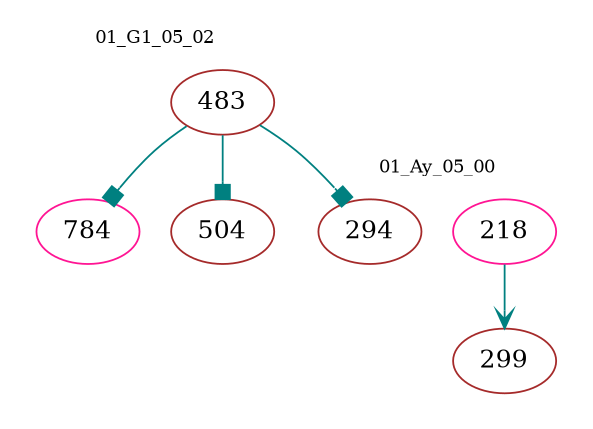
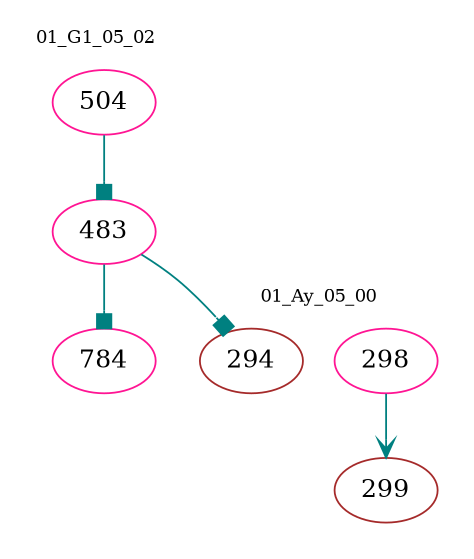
node "483": color brown -> deeppink
edge "483" -> "504": reversed
node "504": color brown -> deeppink
node "218": label "218" -> "298"
